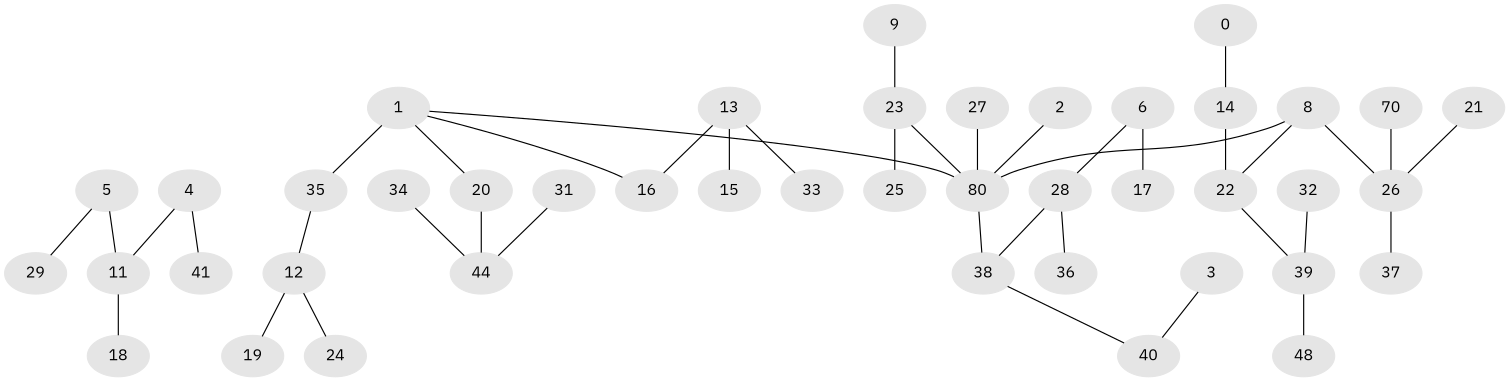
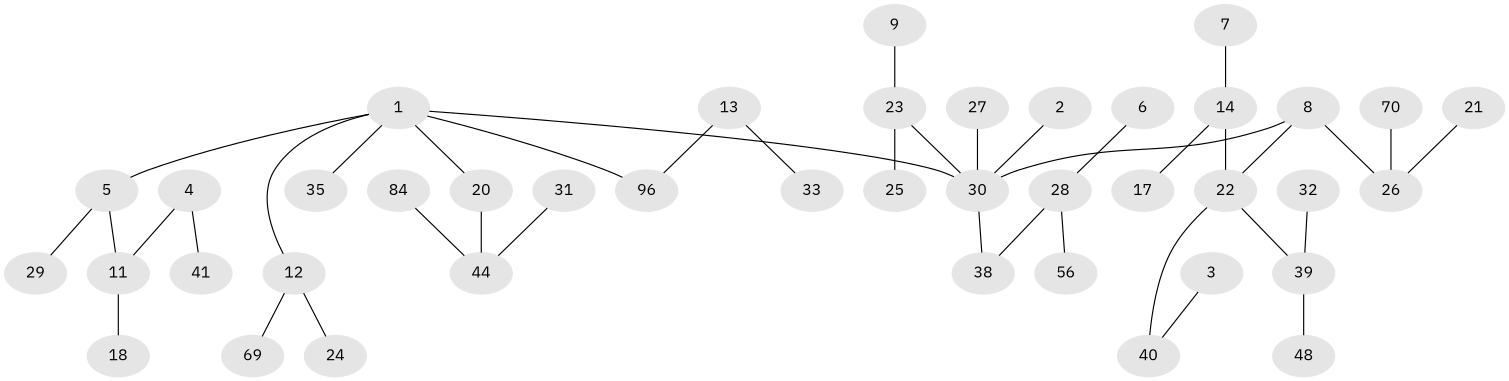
node "0": label "0" -> "7"
edge "1" -- "5": added
edge "6" -- "17": now "14" -- "17"
node "34": label "34" -> "84"
node "16": label "16" -> "96"
node "15": removed
node "80": label "80" -> "30"
edge "35" -- "12": now "1" -- "12"
node "36": label "36" -> "56"
node "37": removed
edge "38" -- "40": now "22" -- "40"
node "19": label "19" -> "69"
